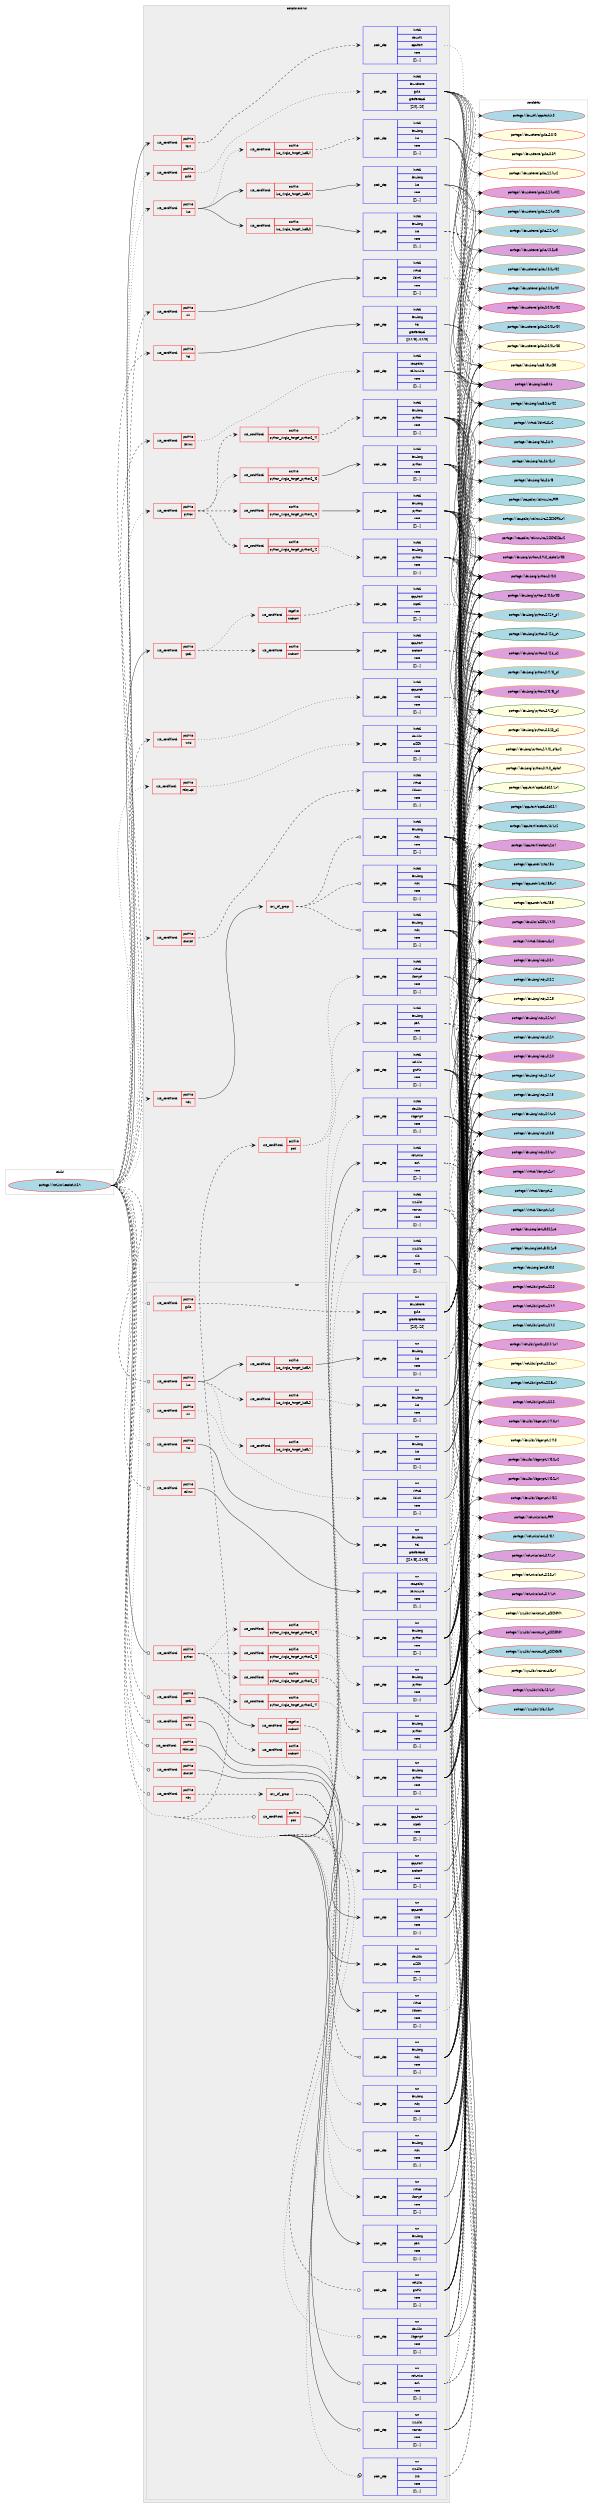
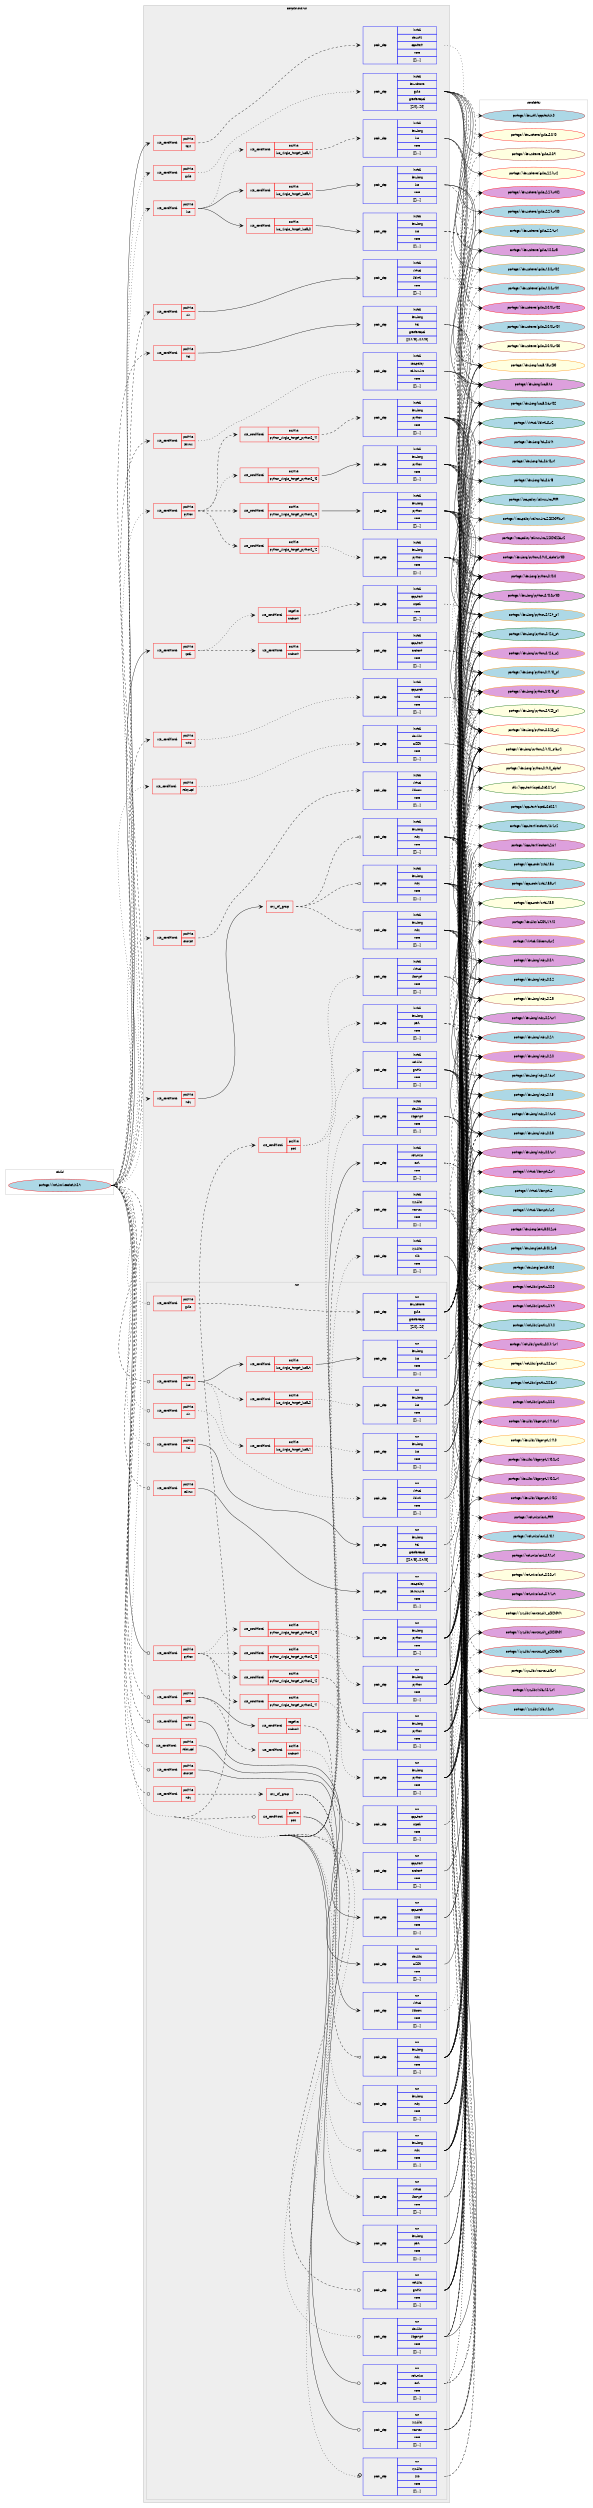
node "portage://app-text/aspell-0.60.8.1-r1": label "portage://app-text/aspell-0.60.8.1-r1" -> "util://app-text/aspell-0.60.8.1-r1"
